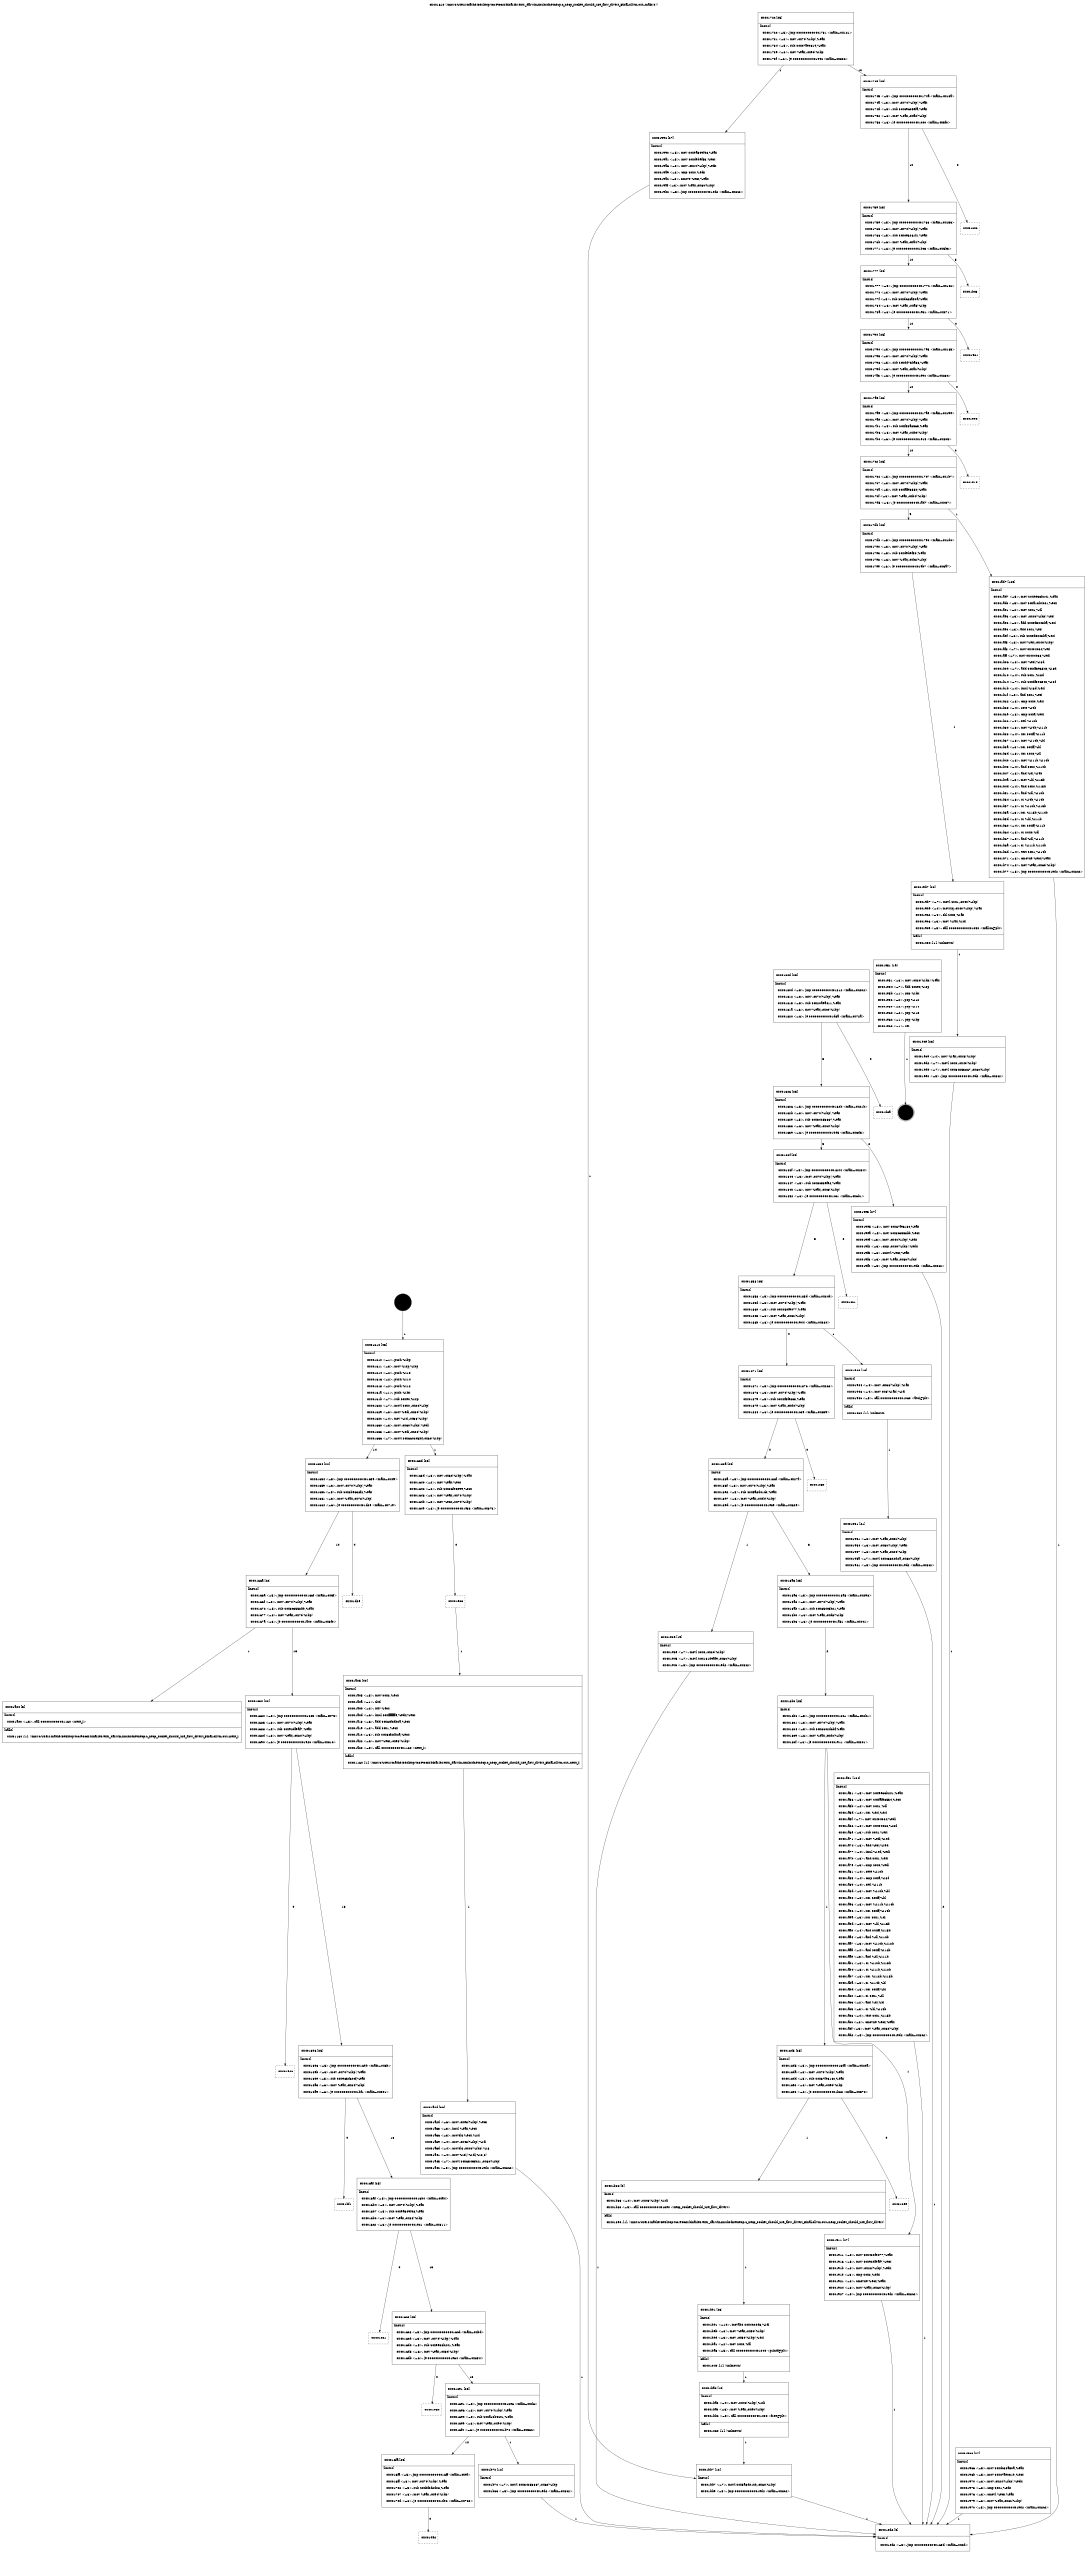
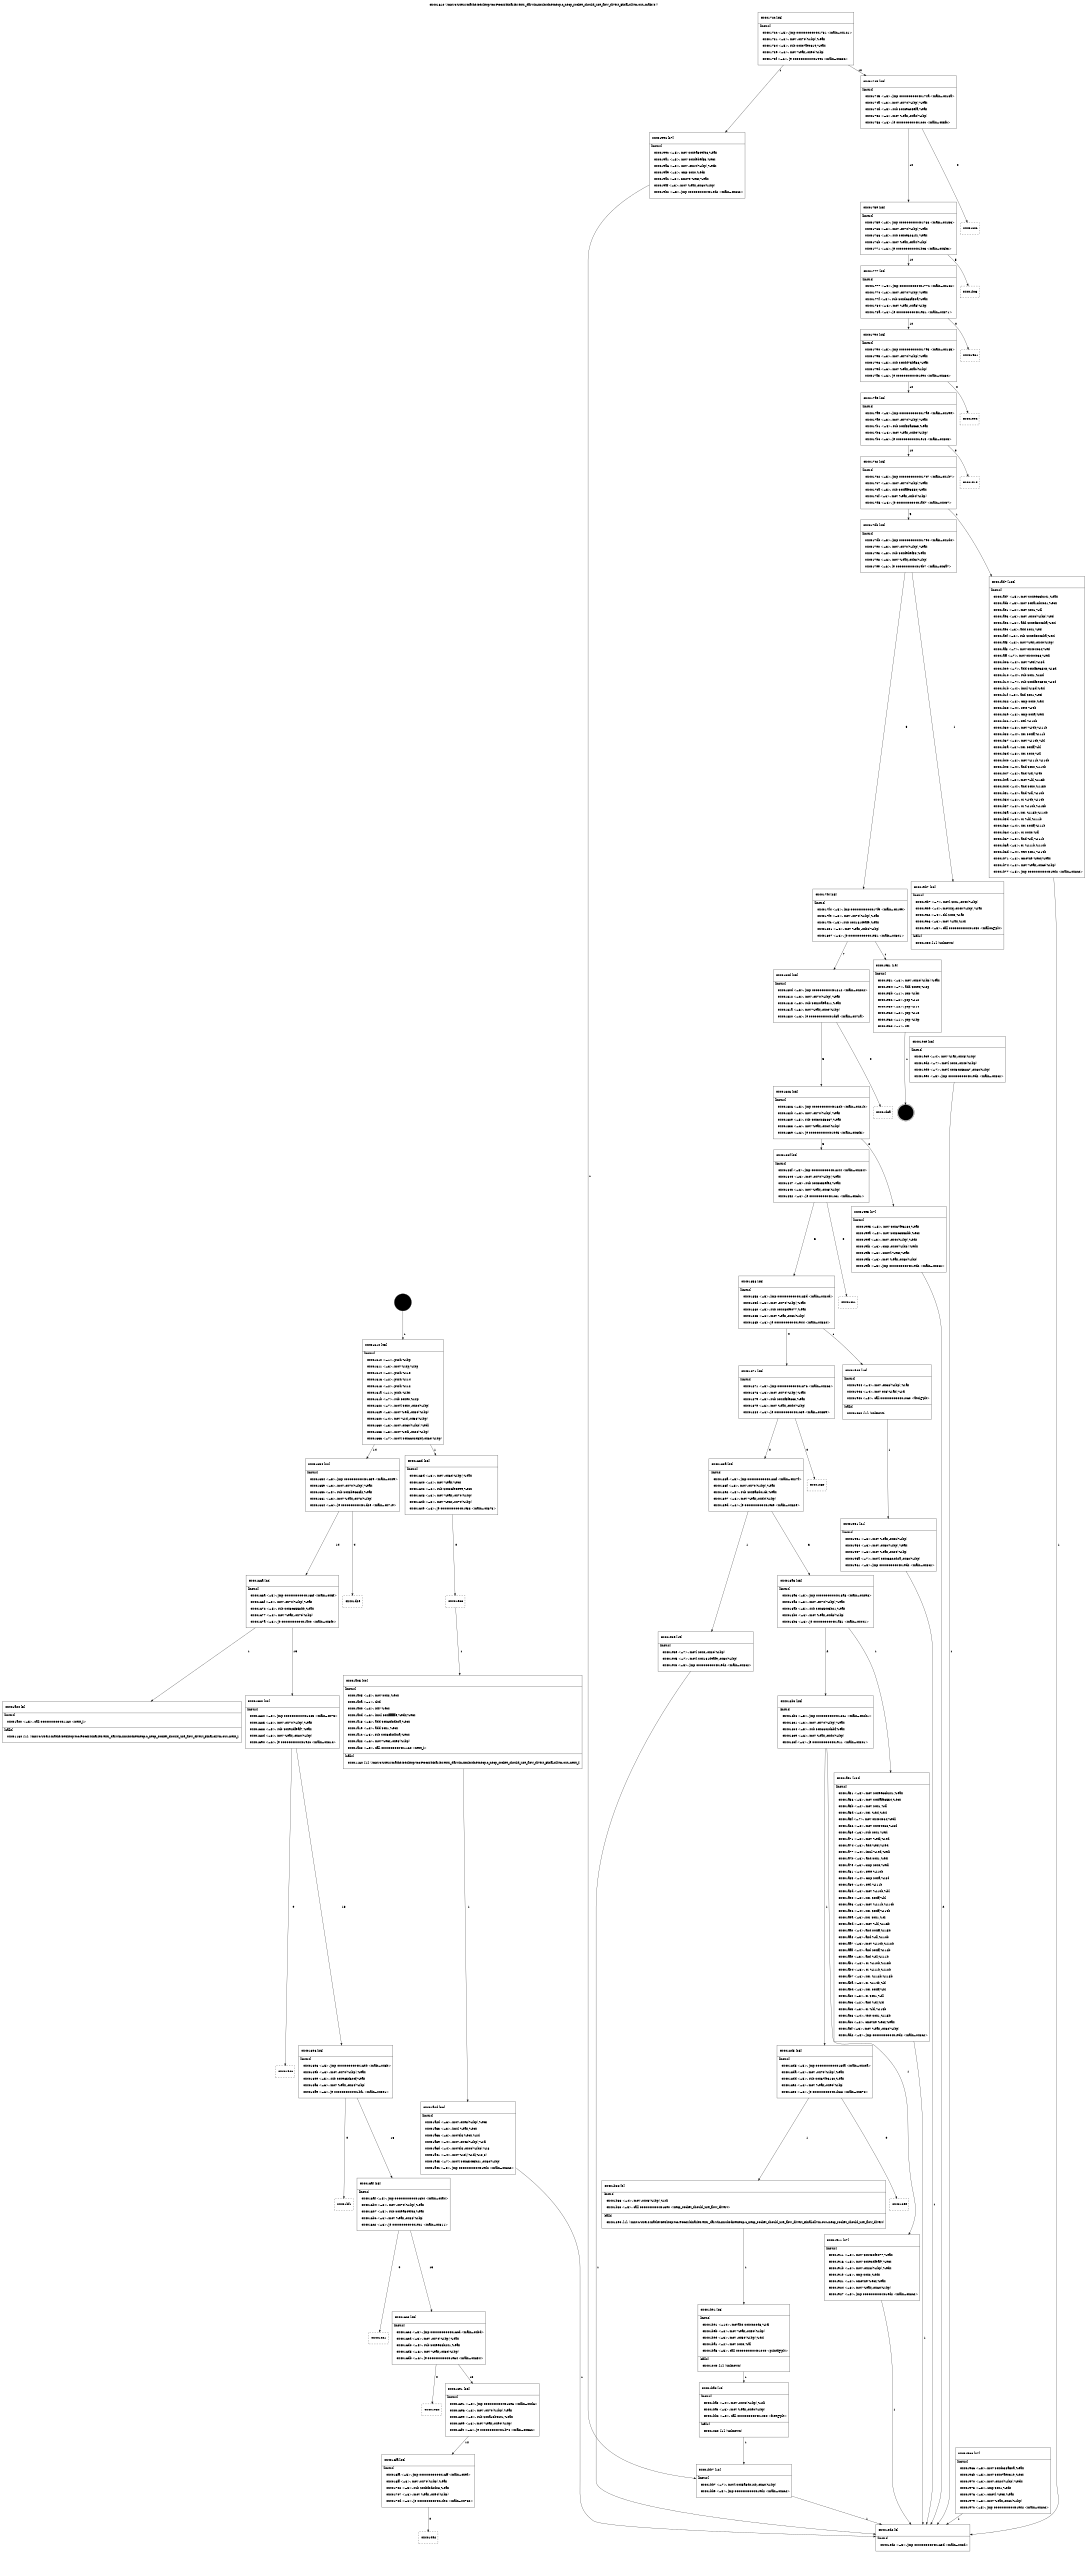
node "0x4017f4 [25]": added
edge "0x4019b7 [23]" -> "0x4019ce [23]": removed, label "1"
edge "0x4018a3 [25]" -> "0x401a51 [134]": added, label "1"
node "0x401b7c [12]": removed
